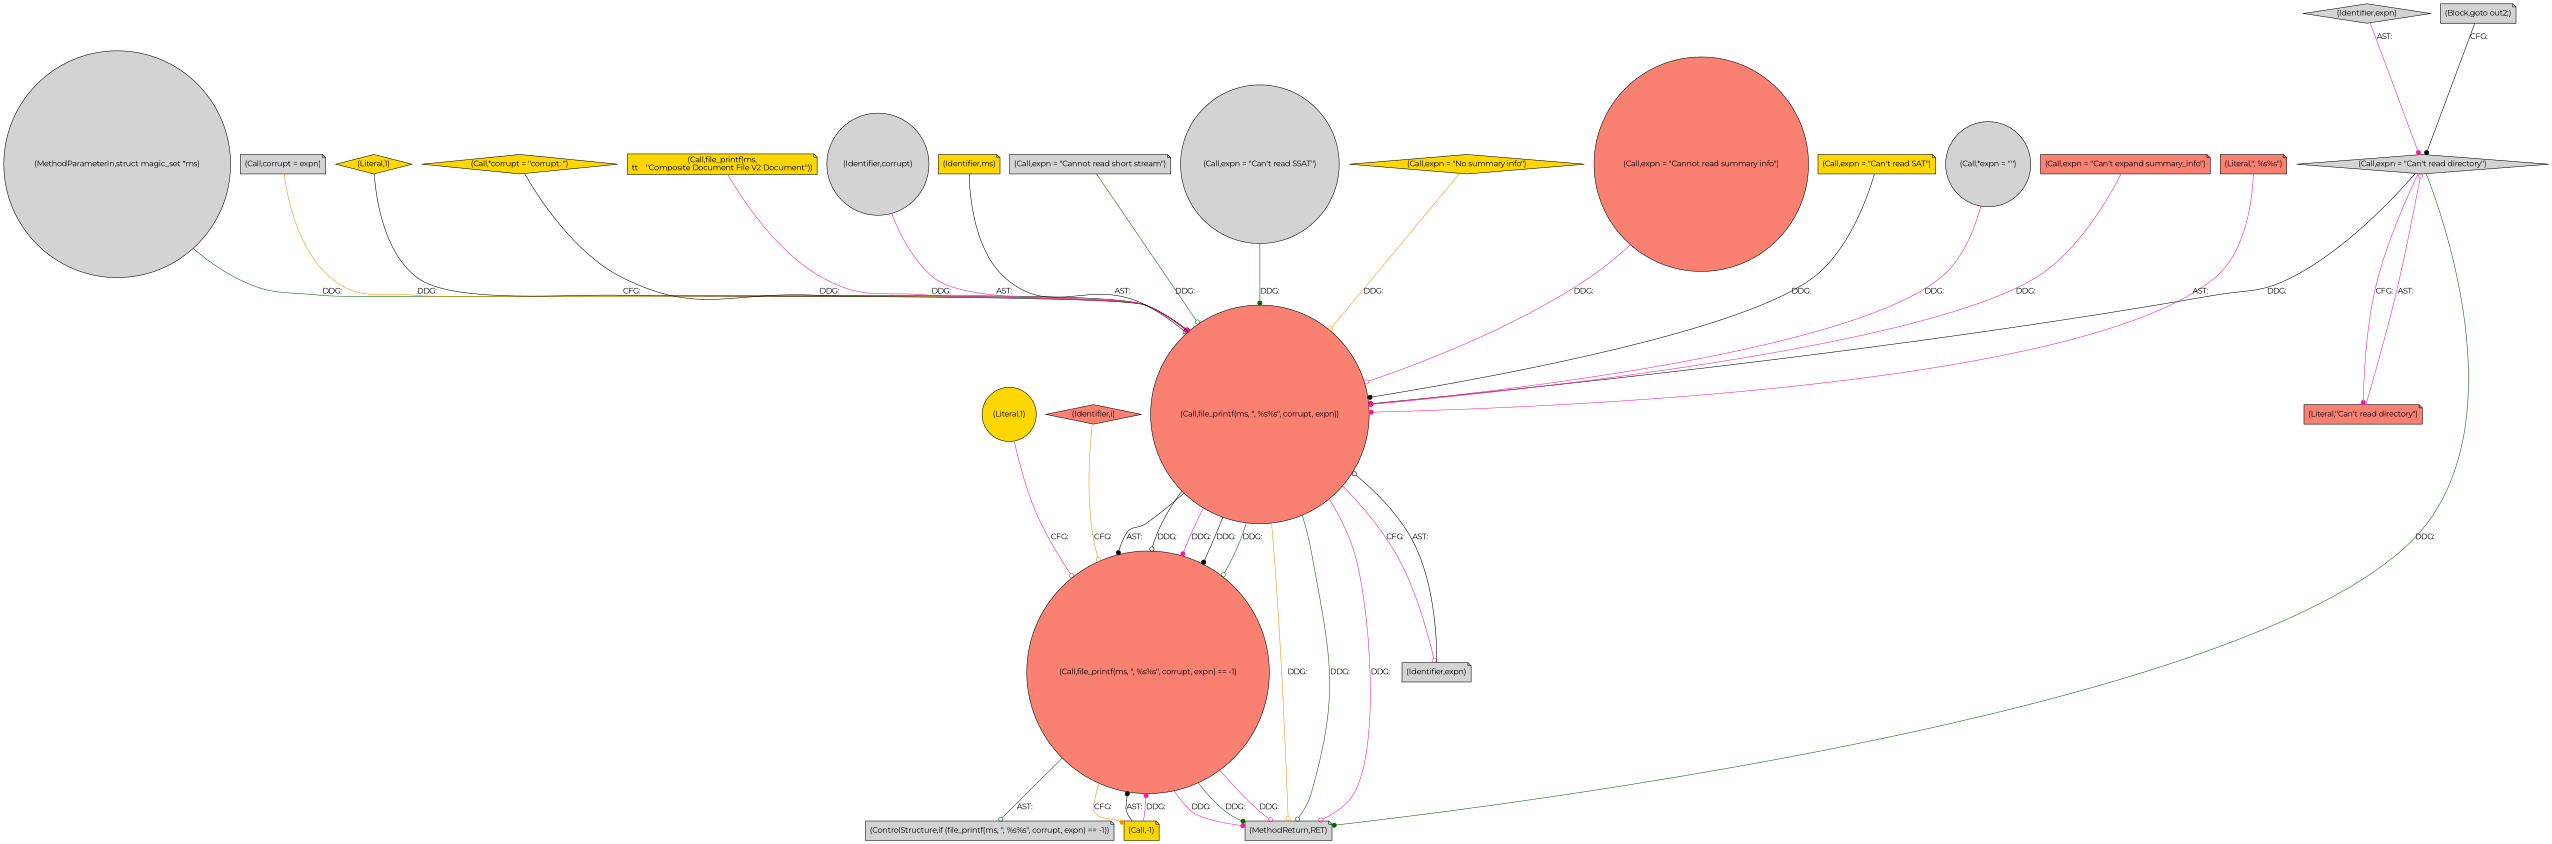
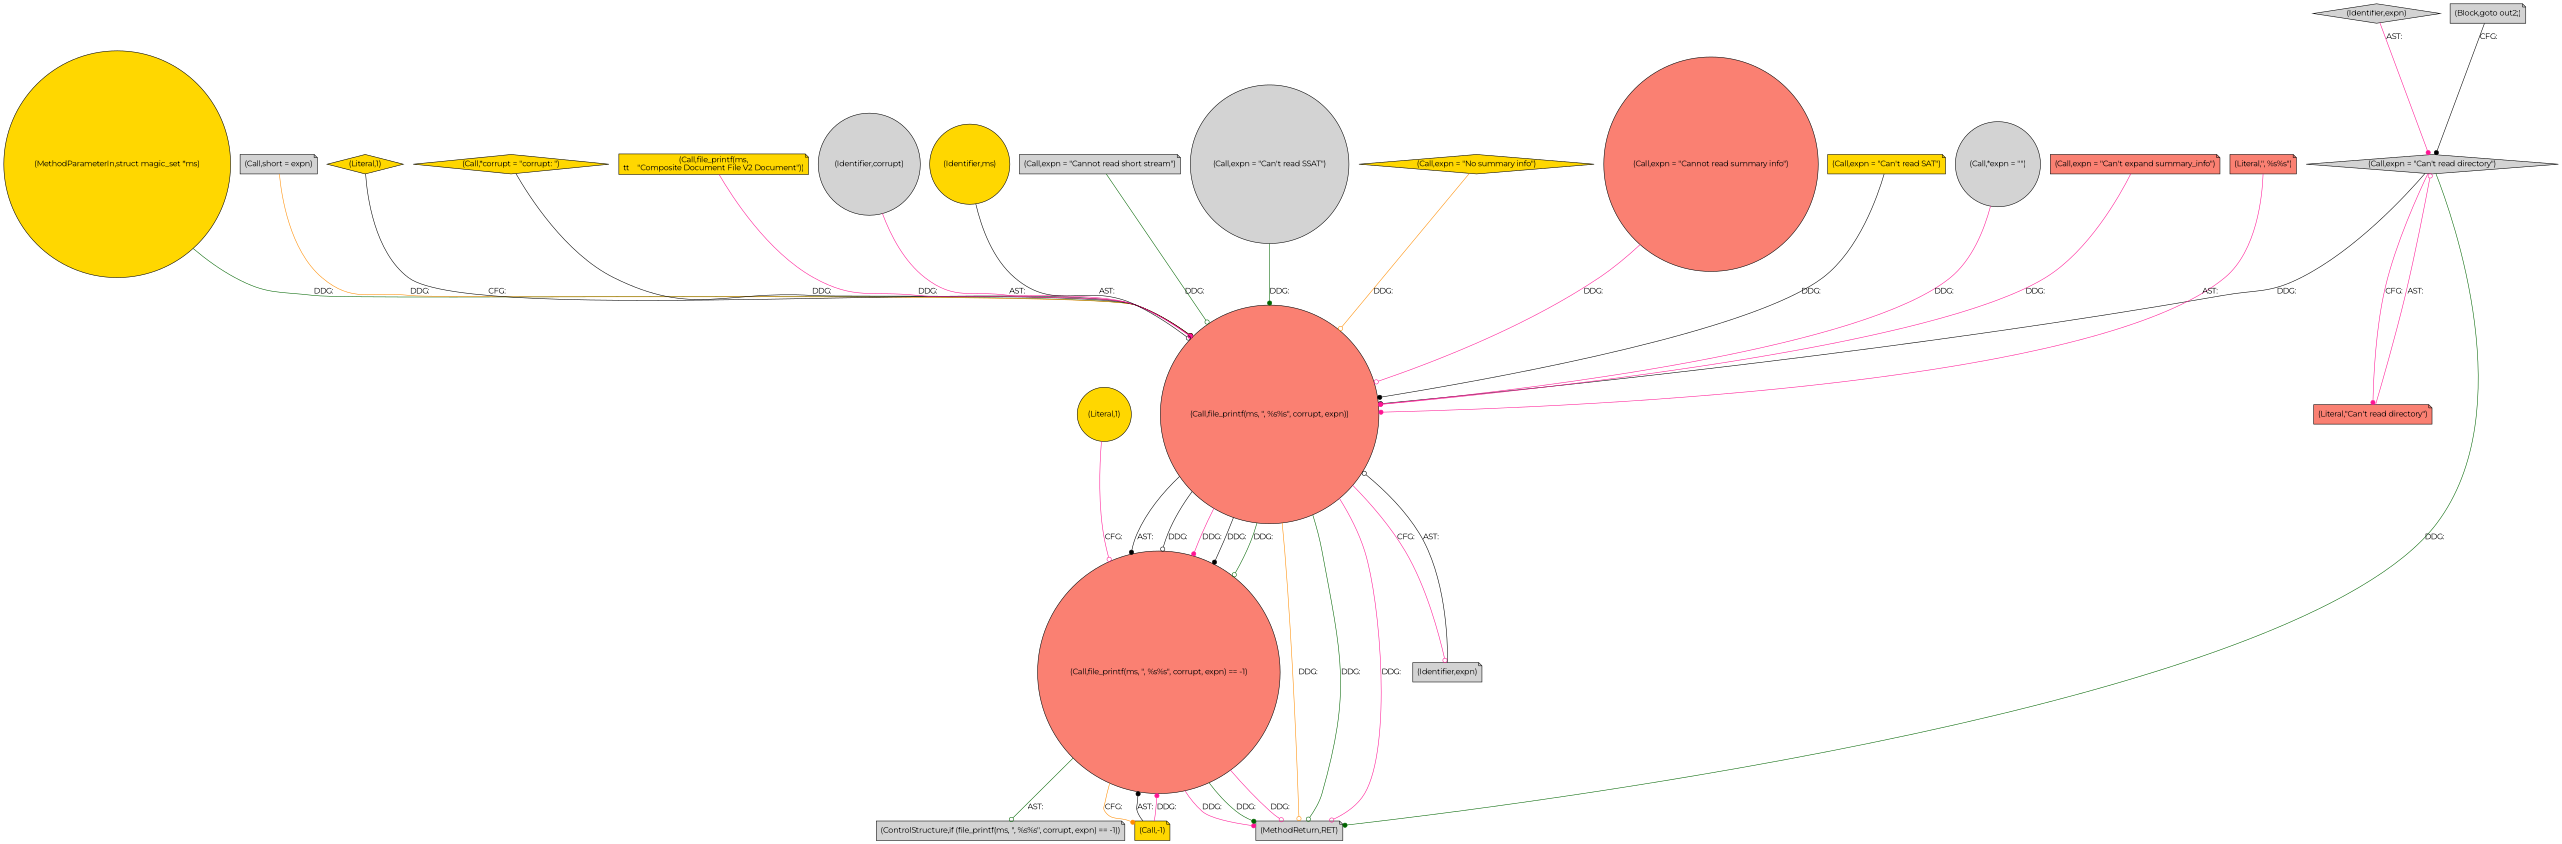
node "(MethodParameterIn,struct magic_set *ms)": fillcolor lightgrey -> gold
node "(Call,corrupt = expn)": label "(Call,corrupt = expn)" -> "(Call,short = expn)"
node "(Identifier,ms)": shape note -> circle
node "(Identifier,i)": removed
